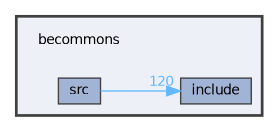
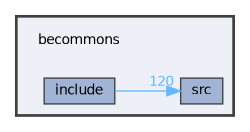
edge "src" -> "include": reversed
